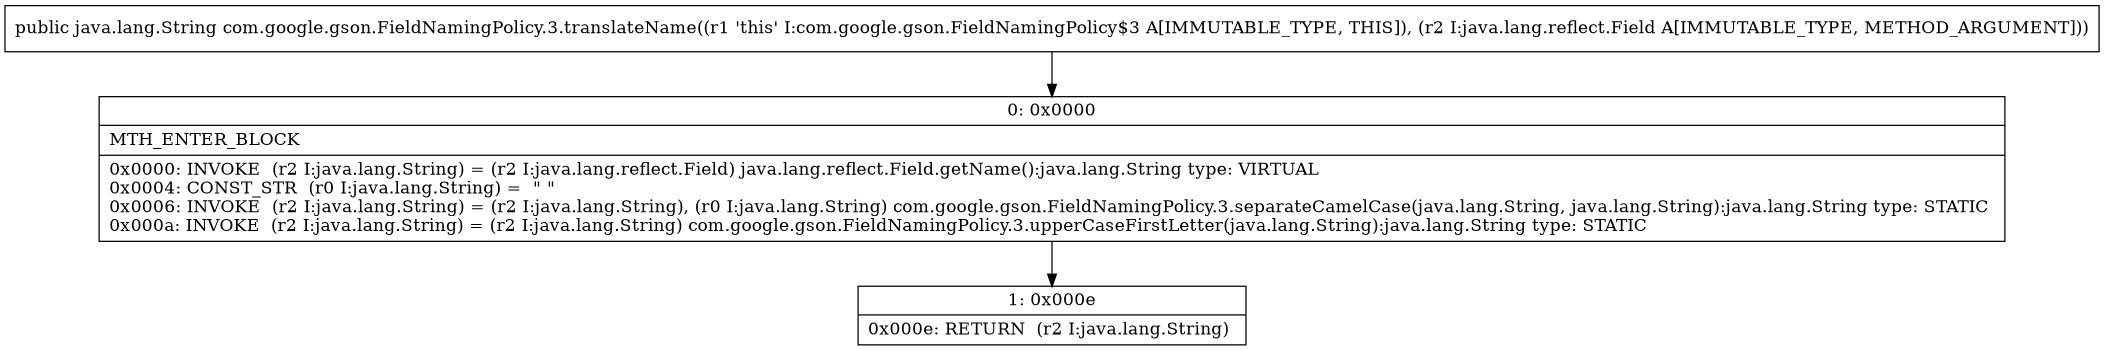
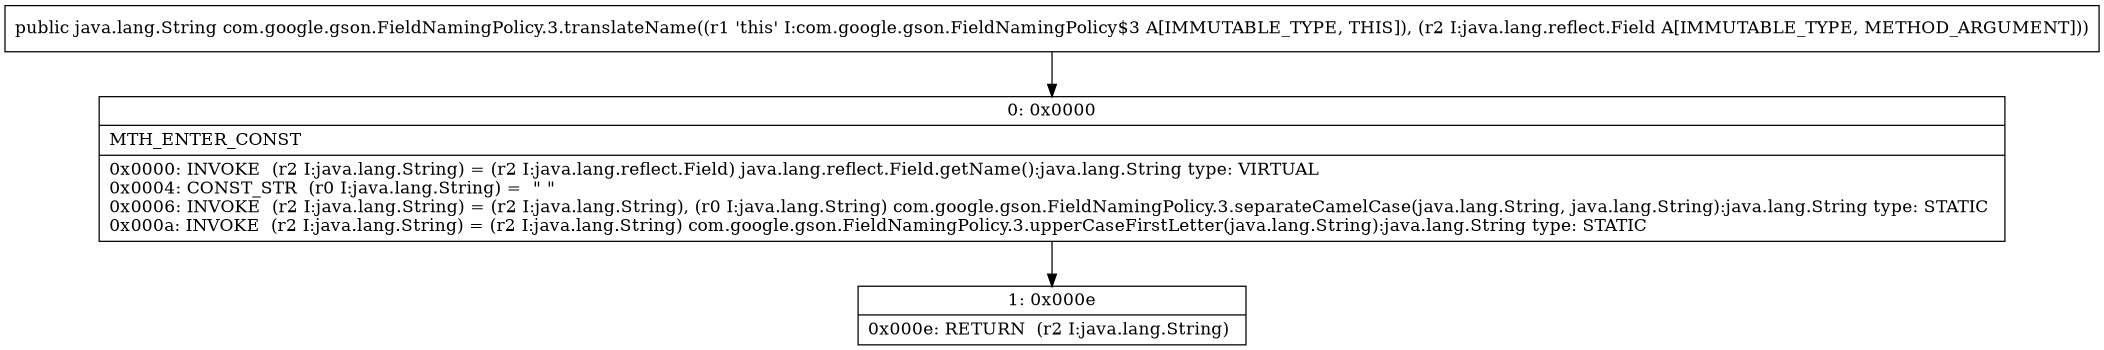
node "0: 0x0000": text "MTH_ENTER_BLOCK" -> "MTH_ENTER_CONST"
